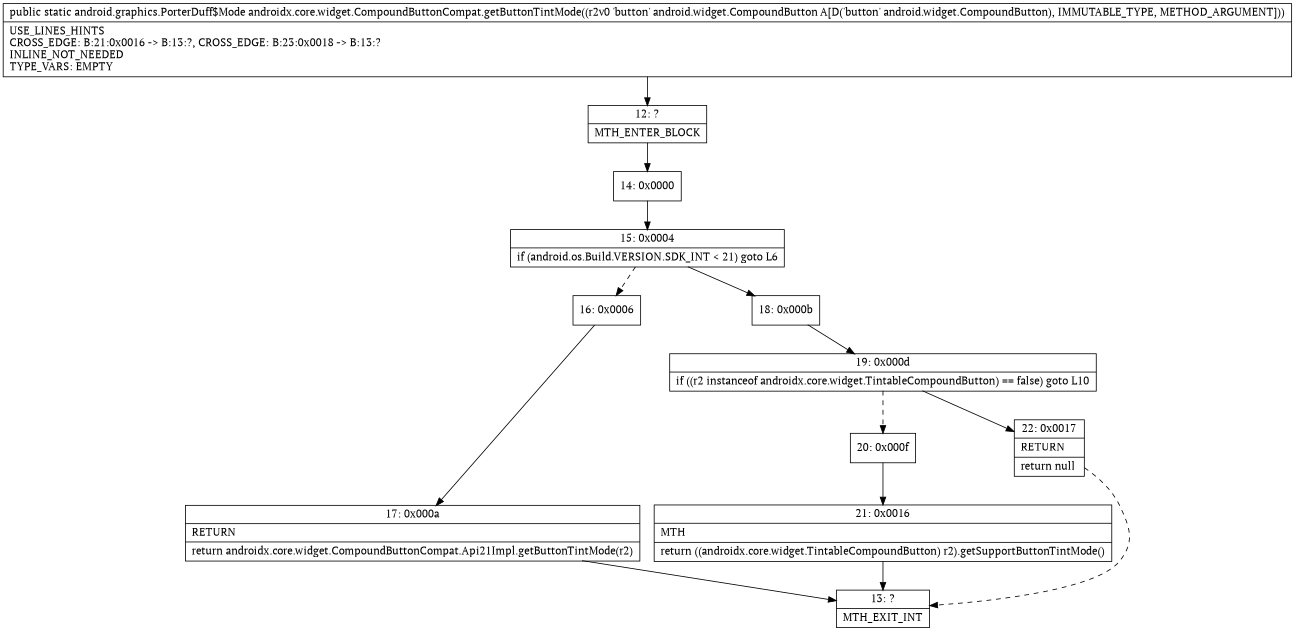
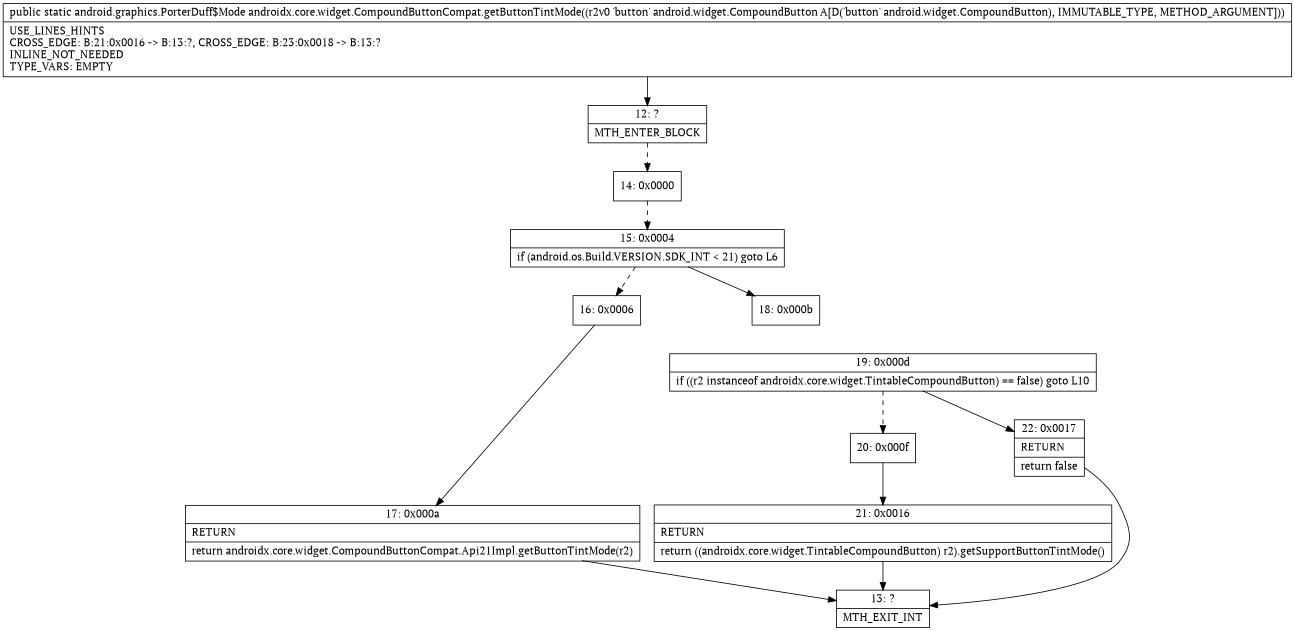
edge "12: ?" -> "14: 0x0000": style solid -> dashed
edge "14: 0x0000" -> "15: 0x0004": style solid -> dashed
edge "18: 0x000b" -> "19: 0x000d": removed
node "22: 0x0017": text "return null" -> "return false"
node "21: 0x0016": text "MTH" -> "RETURN"
edge "22: 0x0017" -> "13: ?": style dashed -> solid
